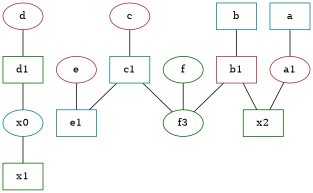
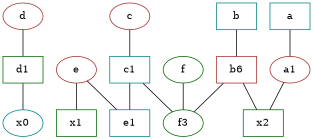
node "b1": label "b1" -> "b6"
edge "x0" -- "x1": now "e" -- "x1"
